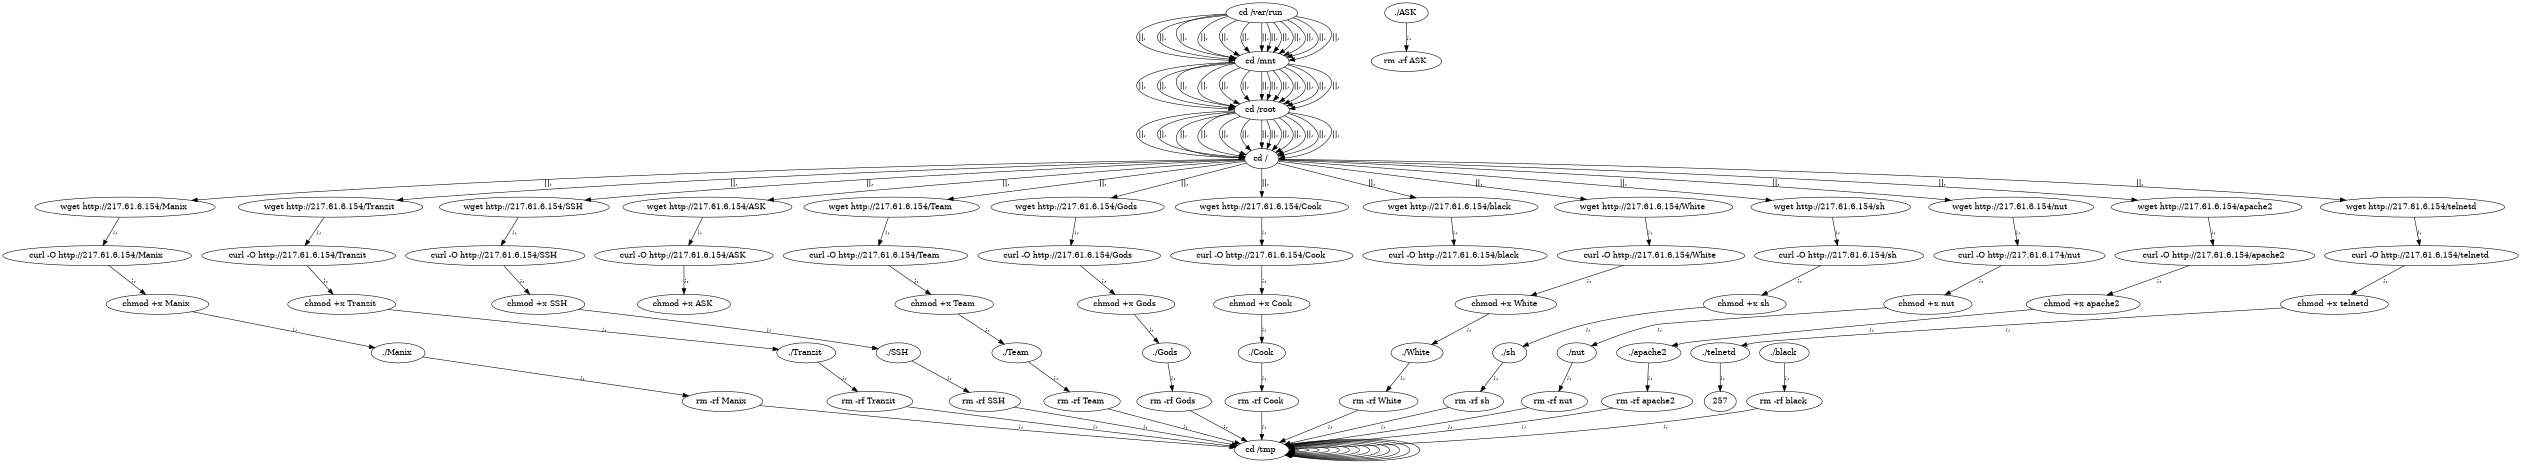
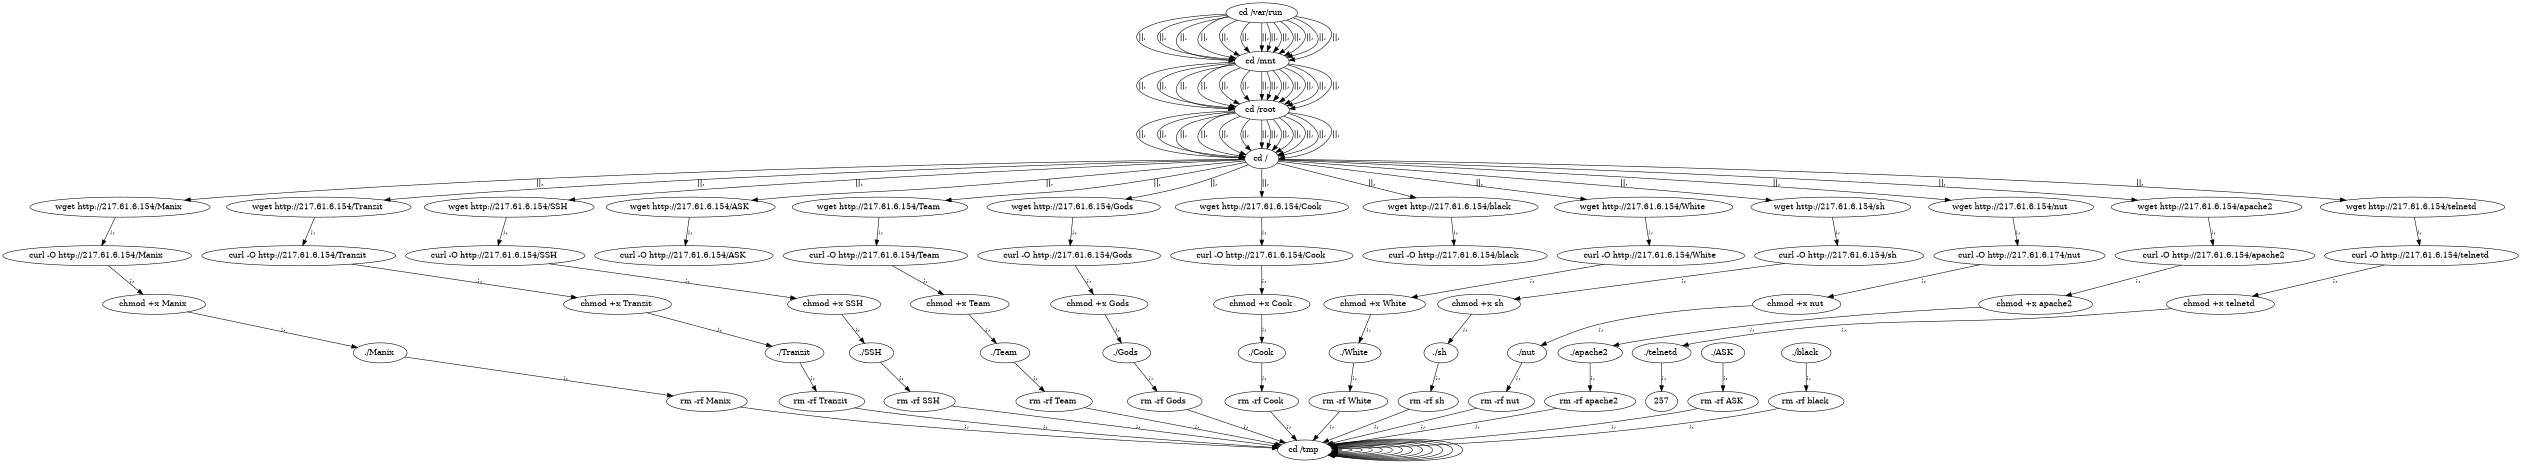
node "chmod +x ASK": removed
edge "rm -rf ASK" -> "cd /tmp": added, label ";,"
